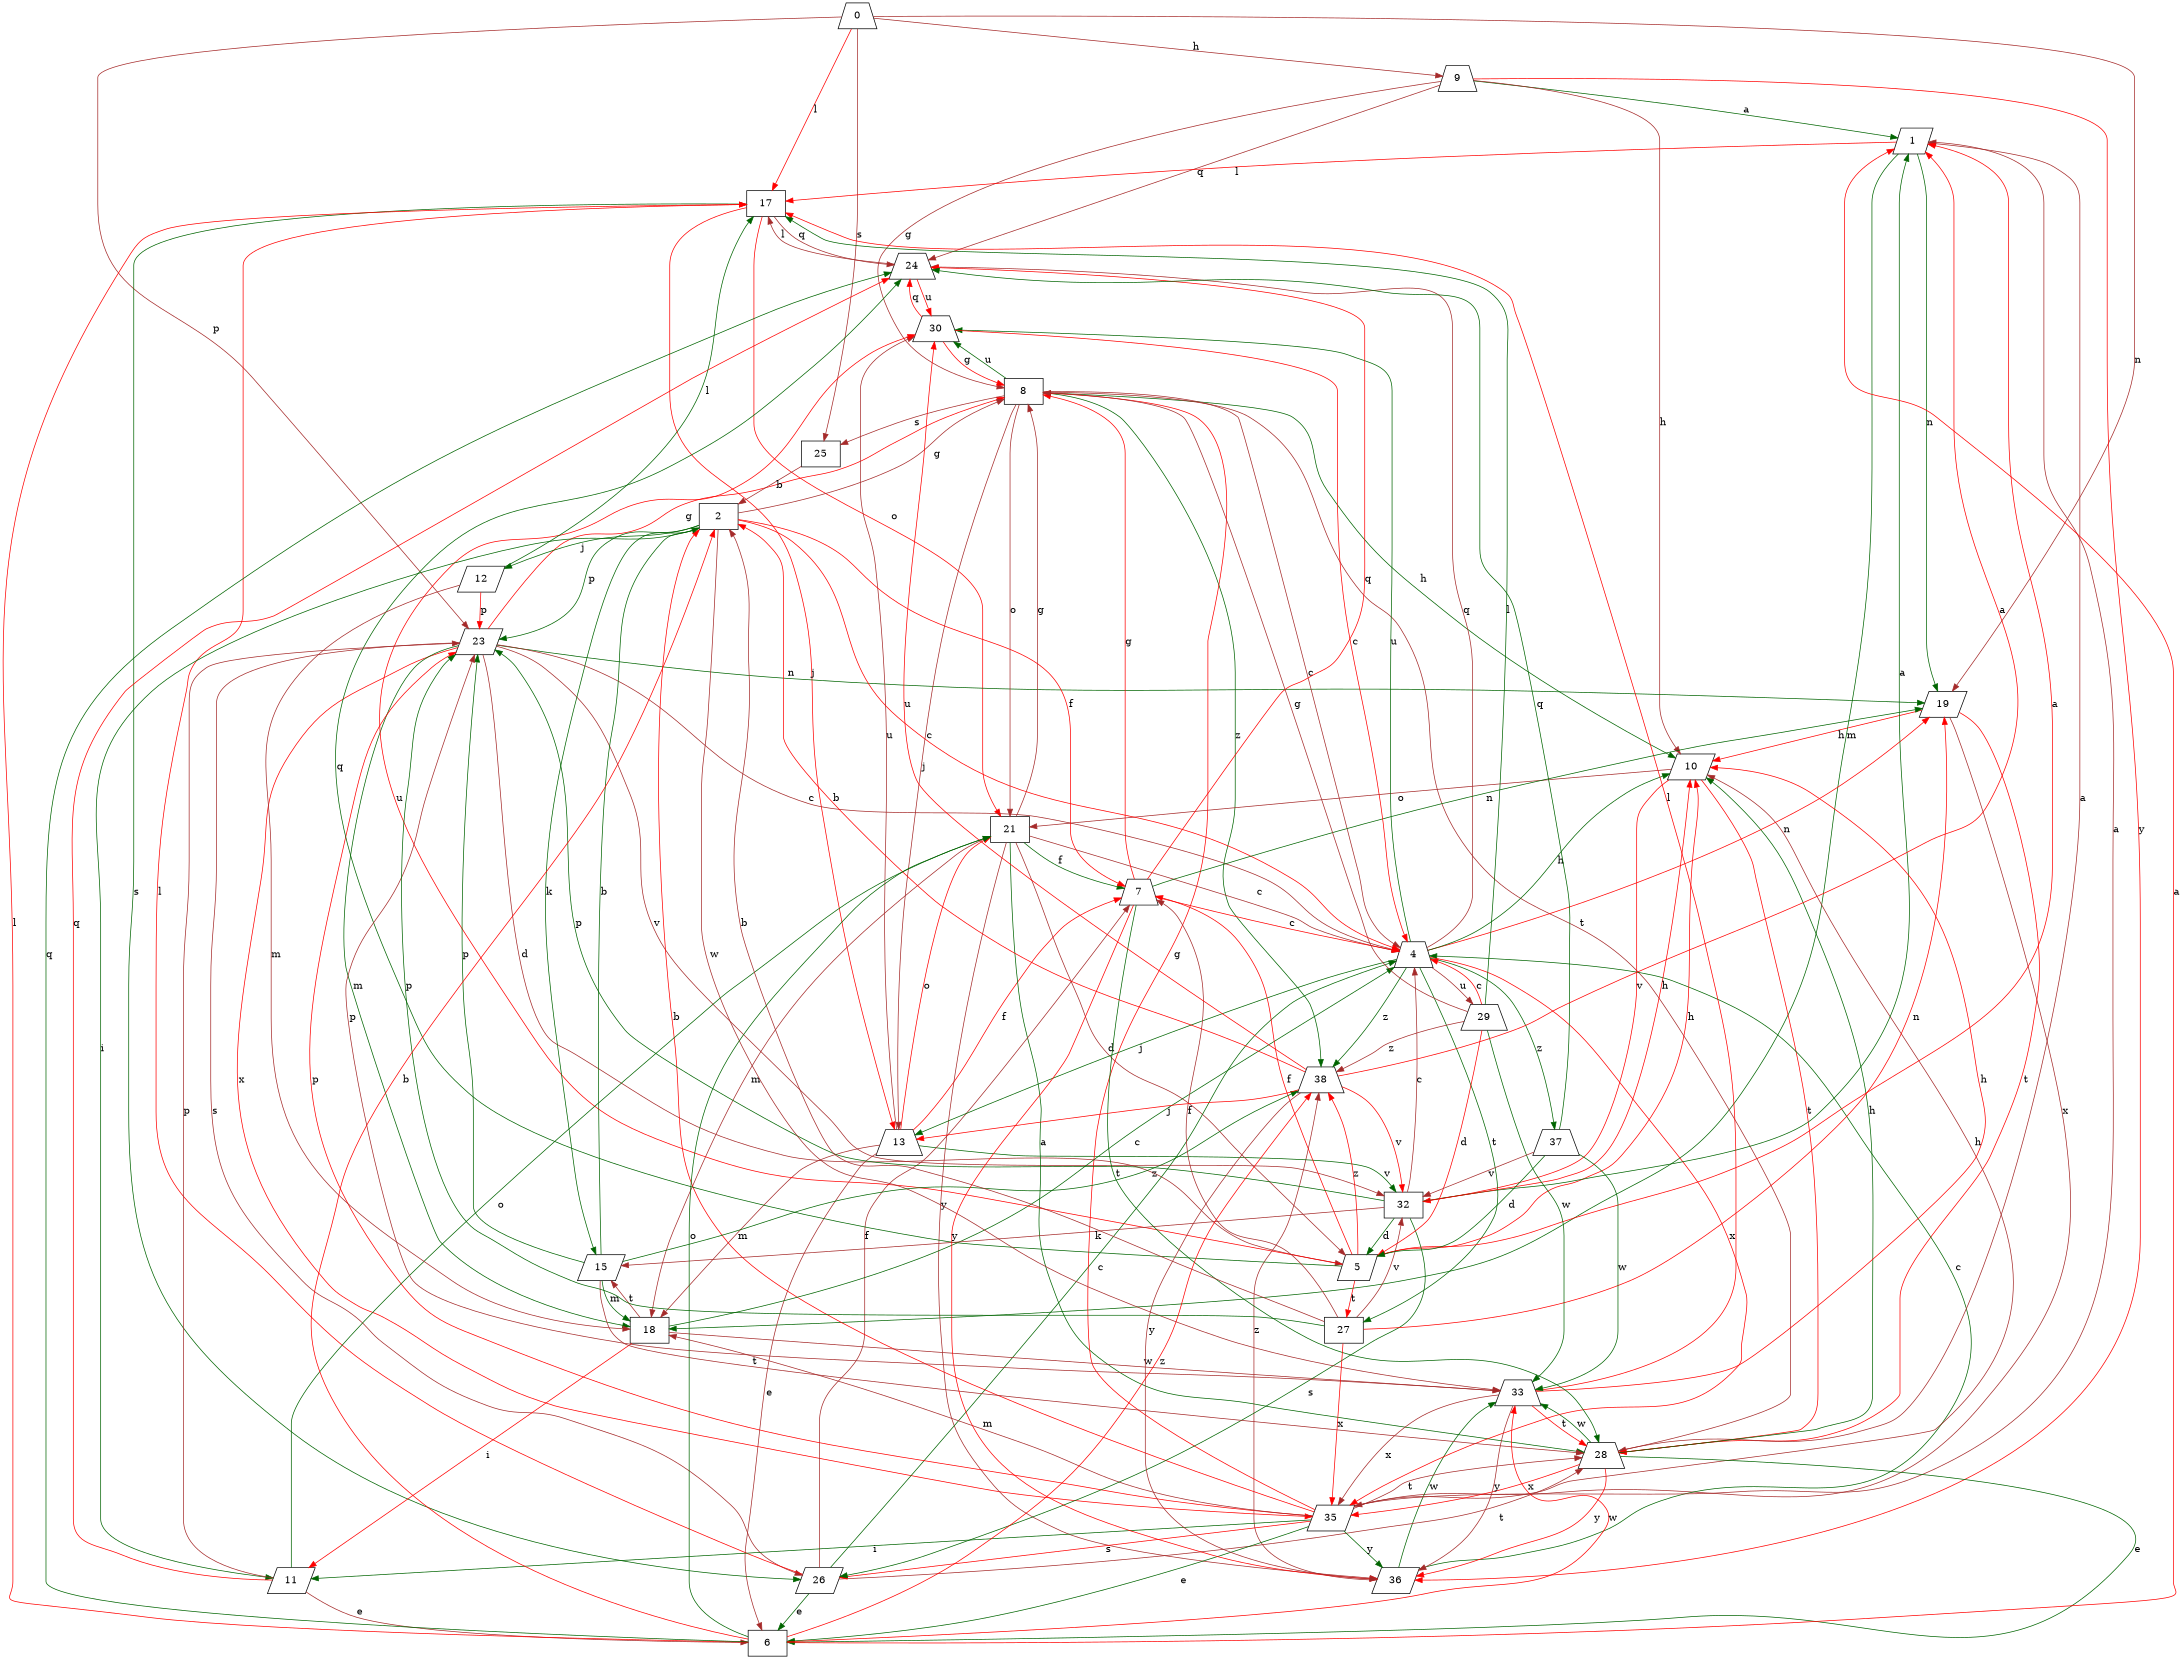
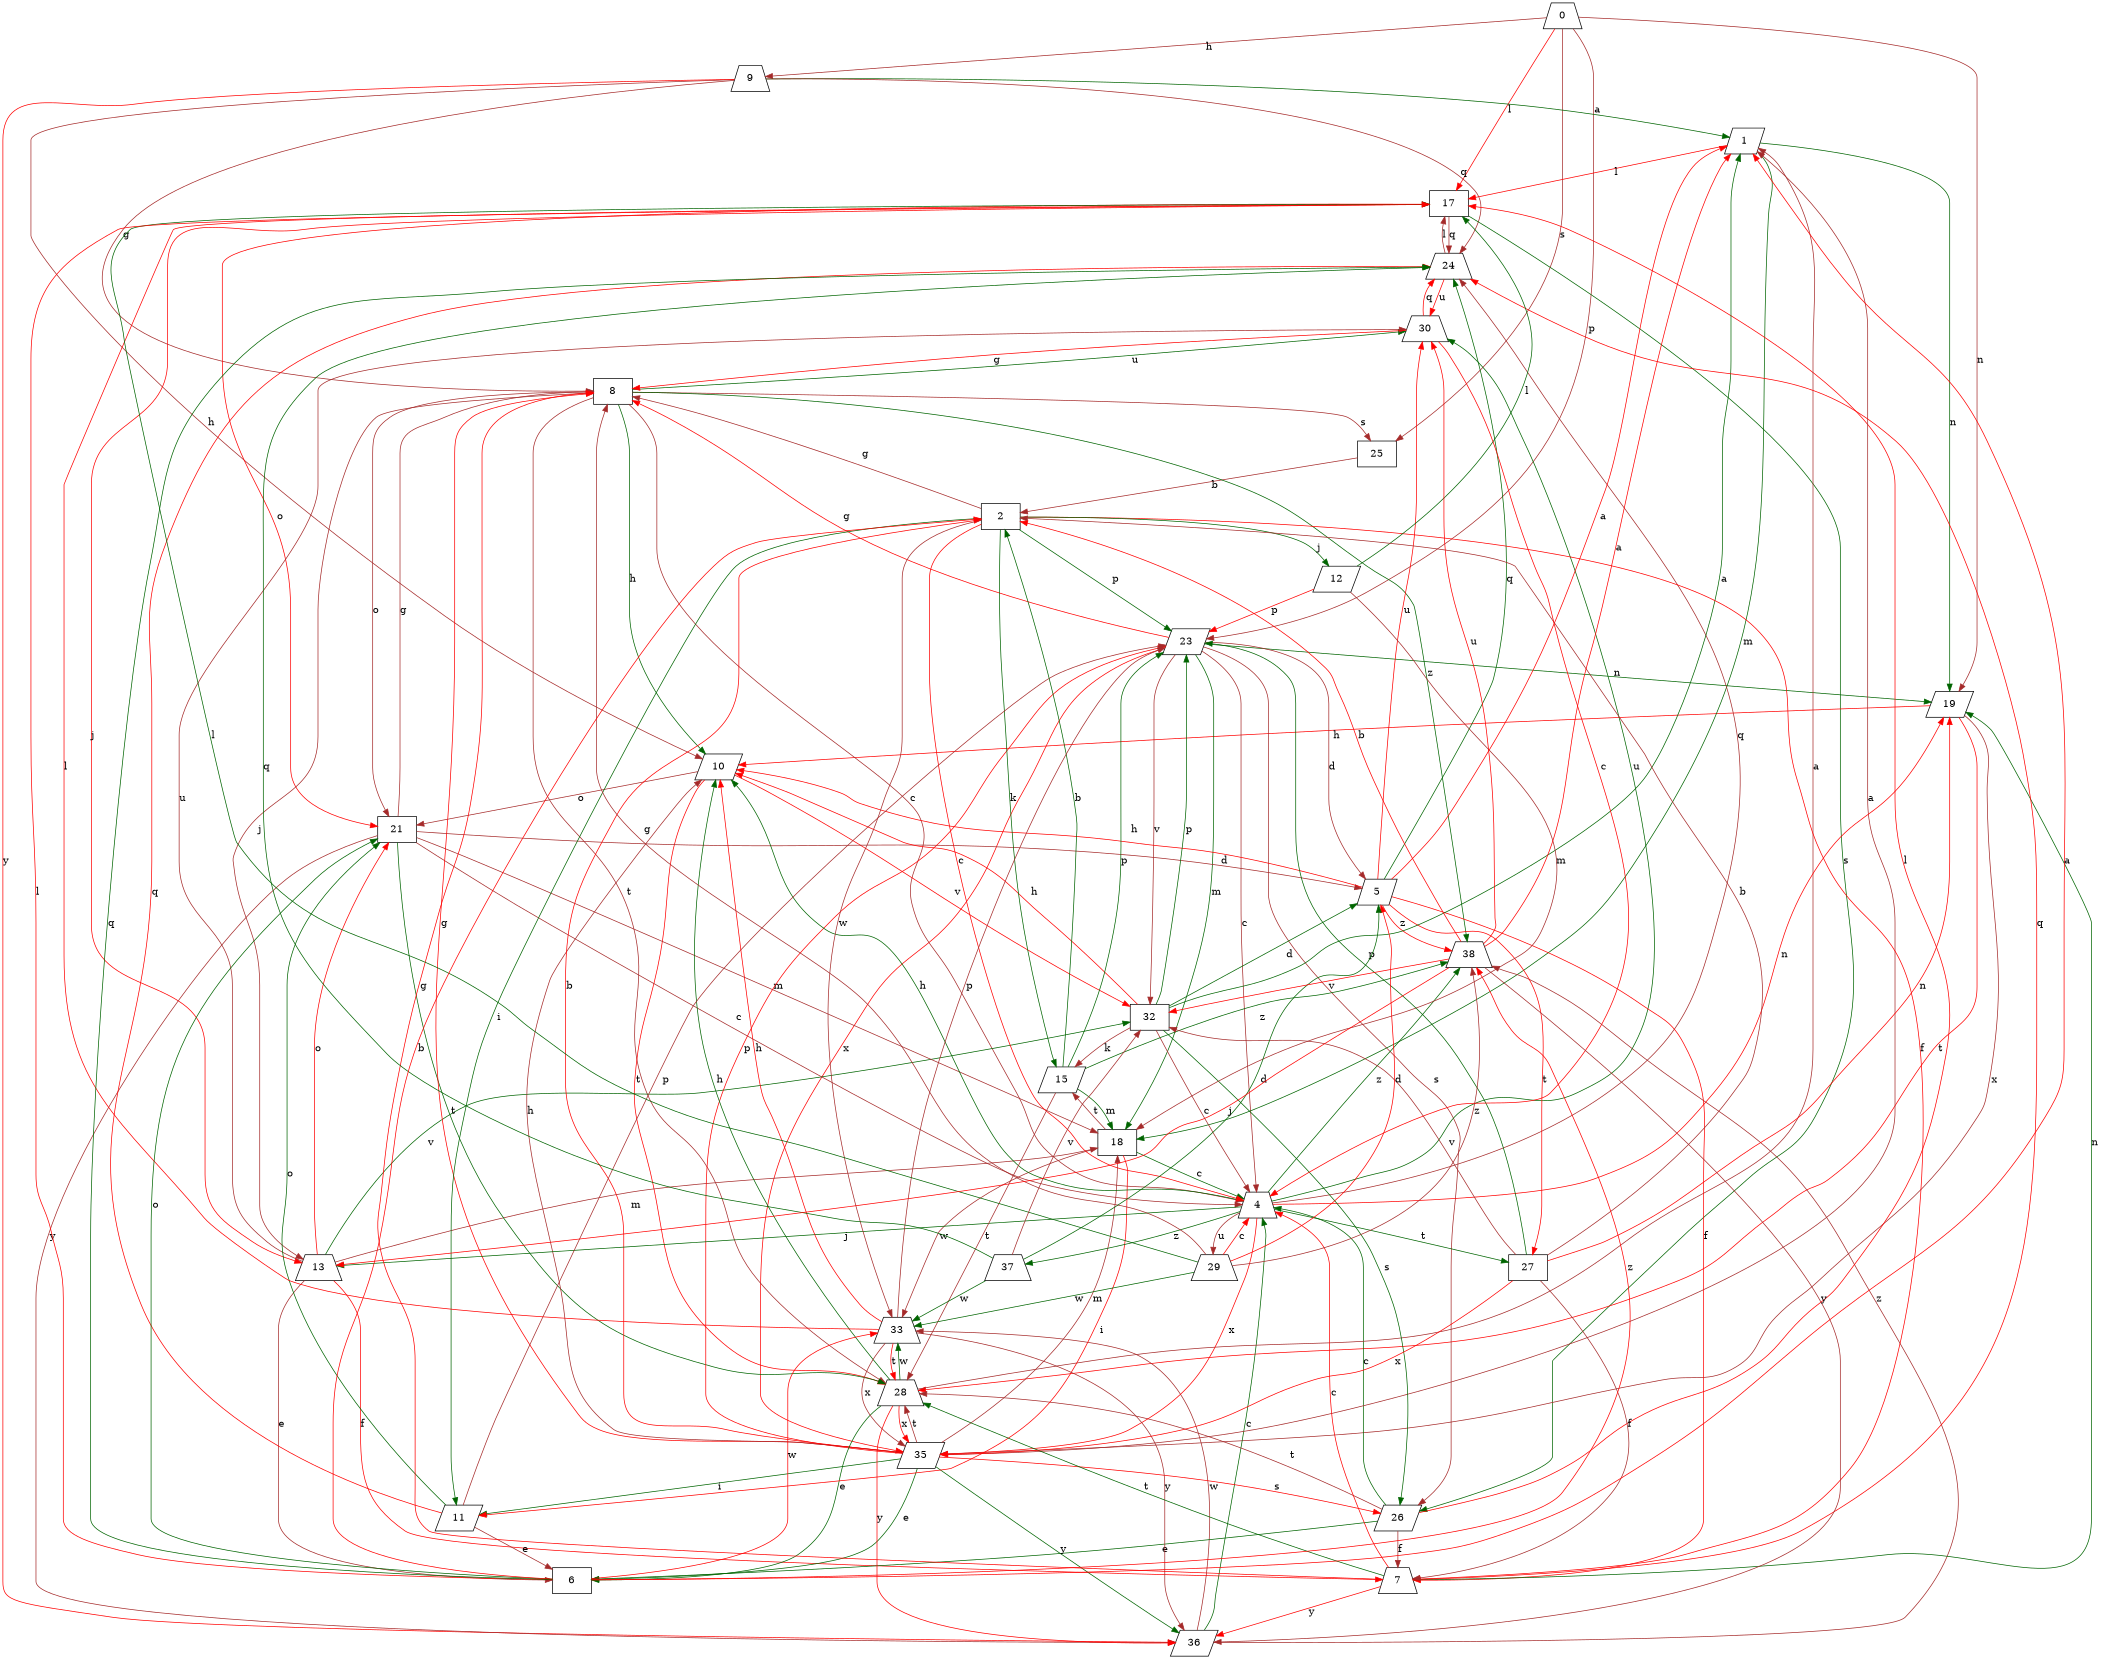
edge "21" -> "7": removed, label "f"
edge "21" -> "28": label "a" -> "t"
edge "36" -> "33": color darkgreen -> brown
